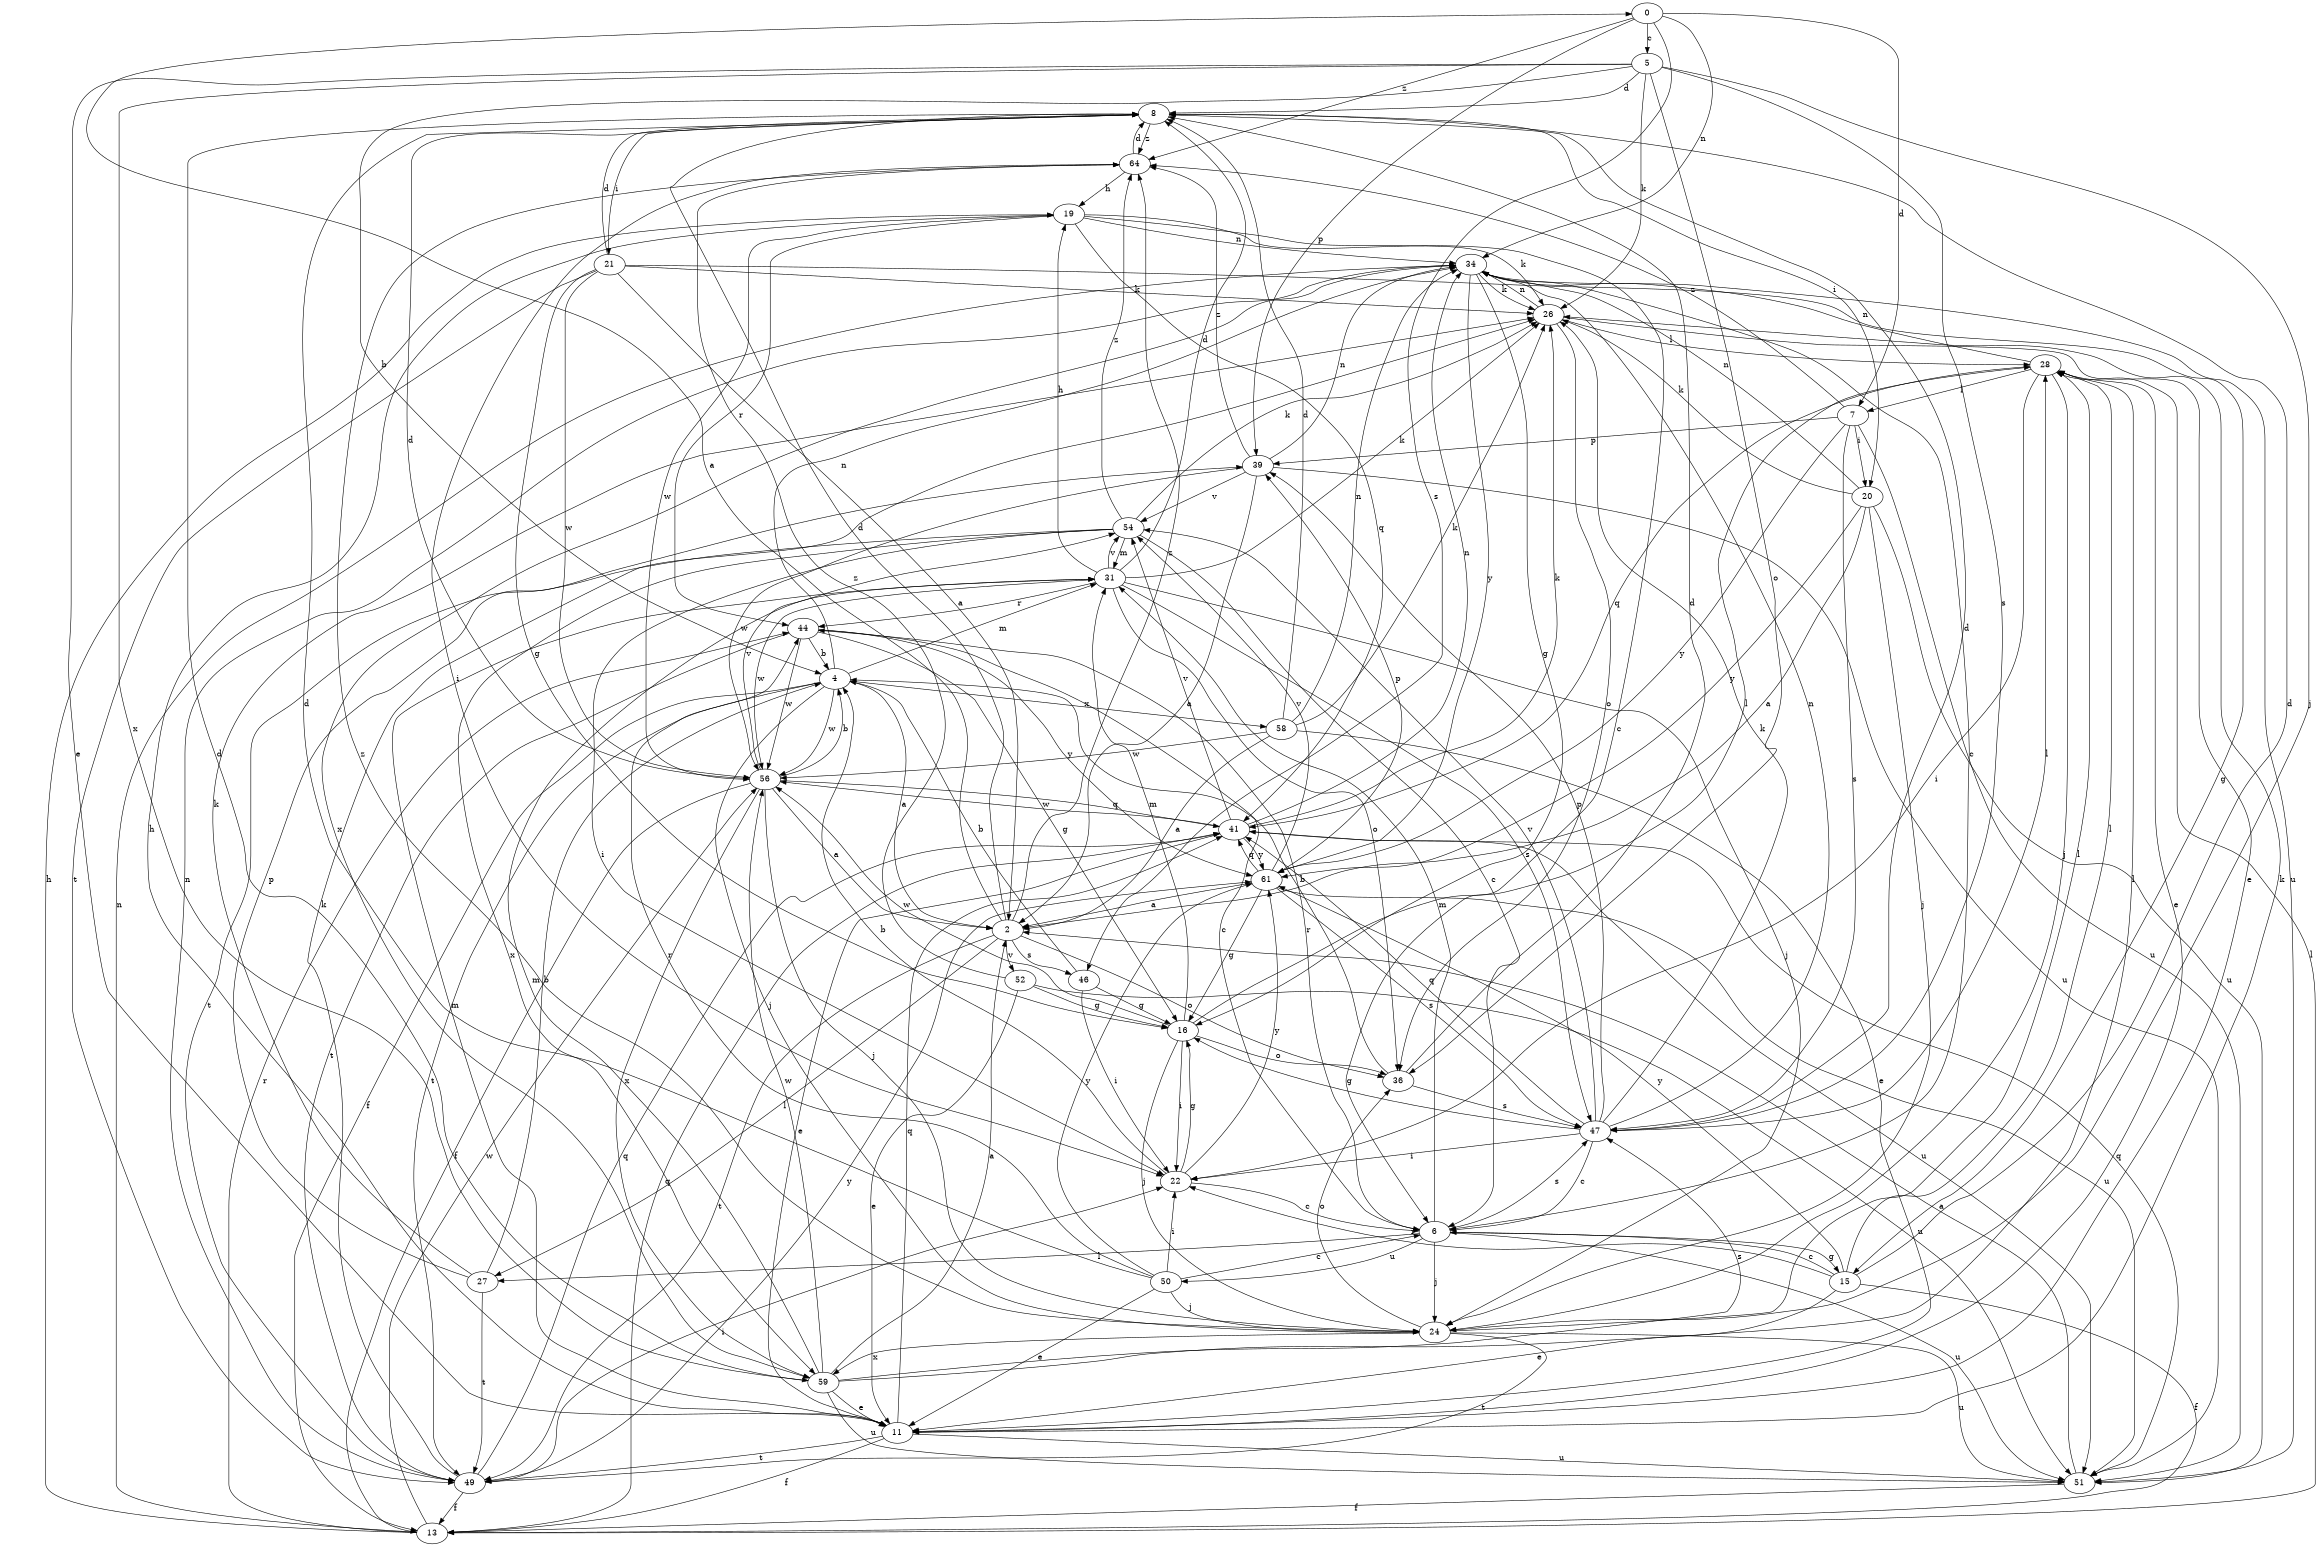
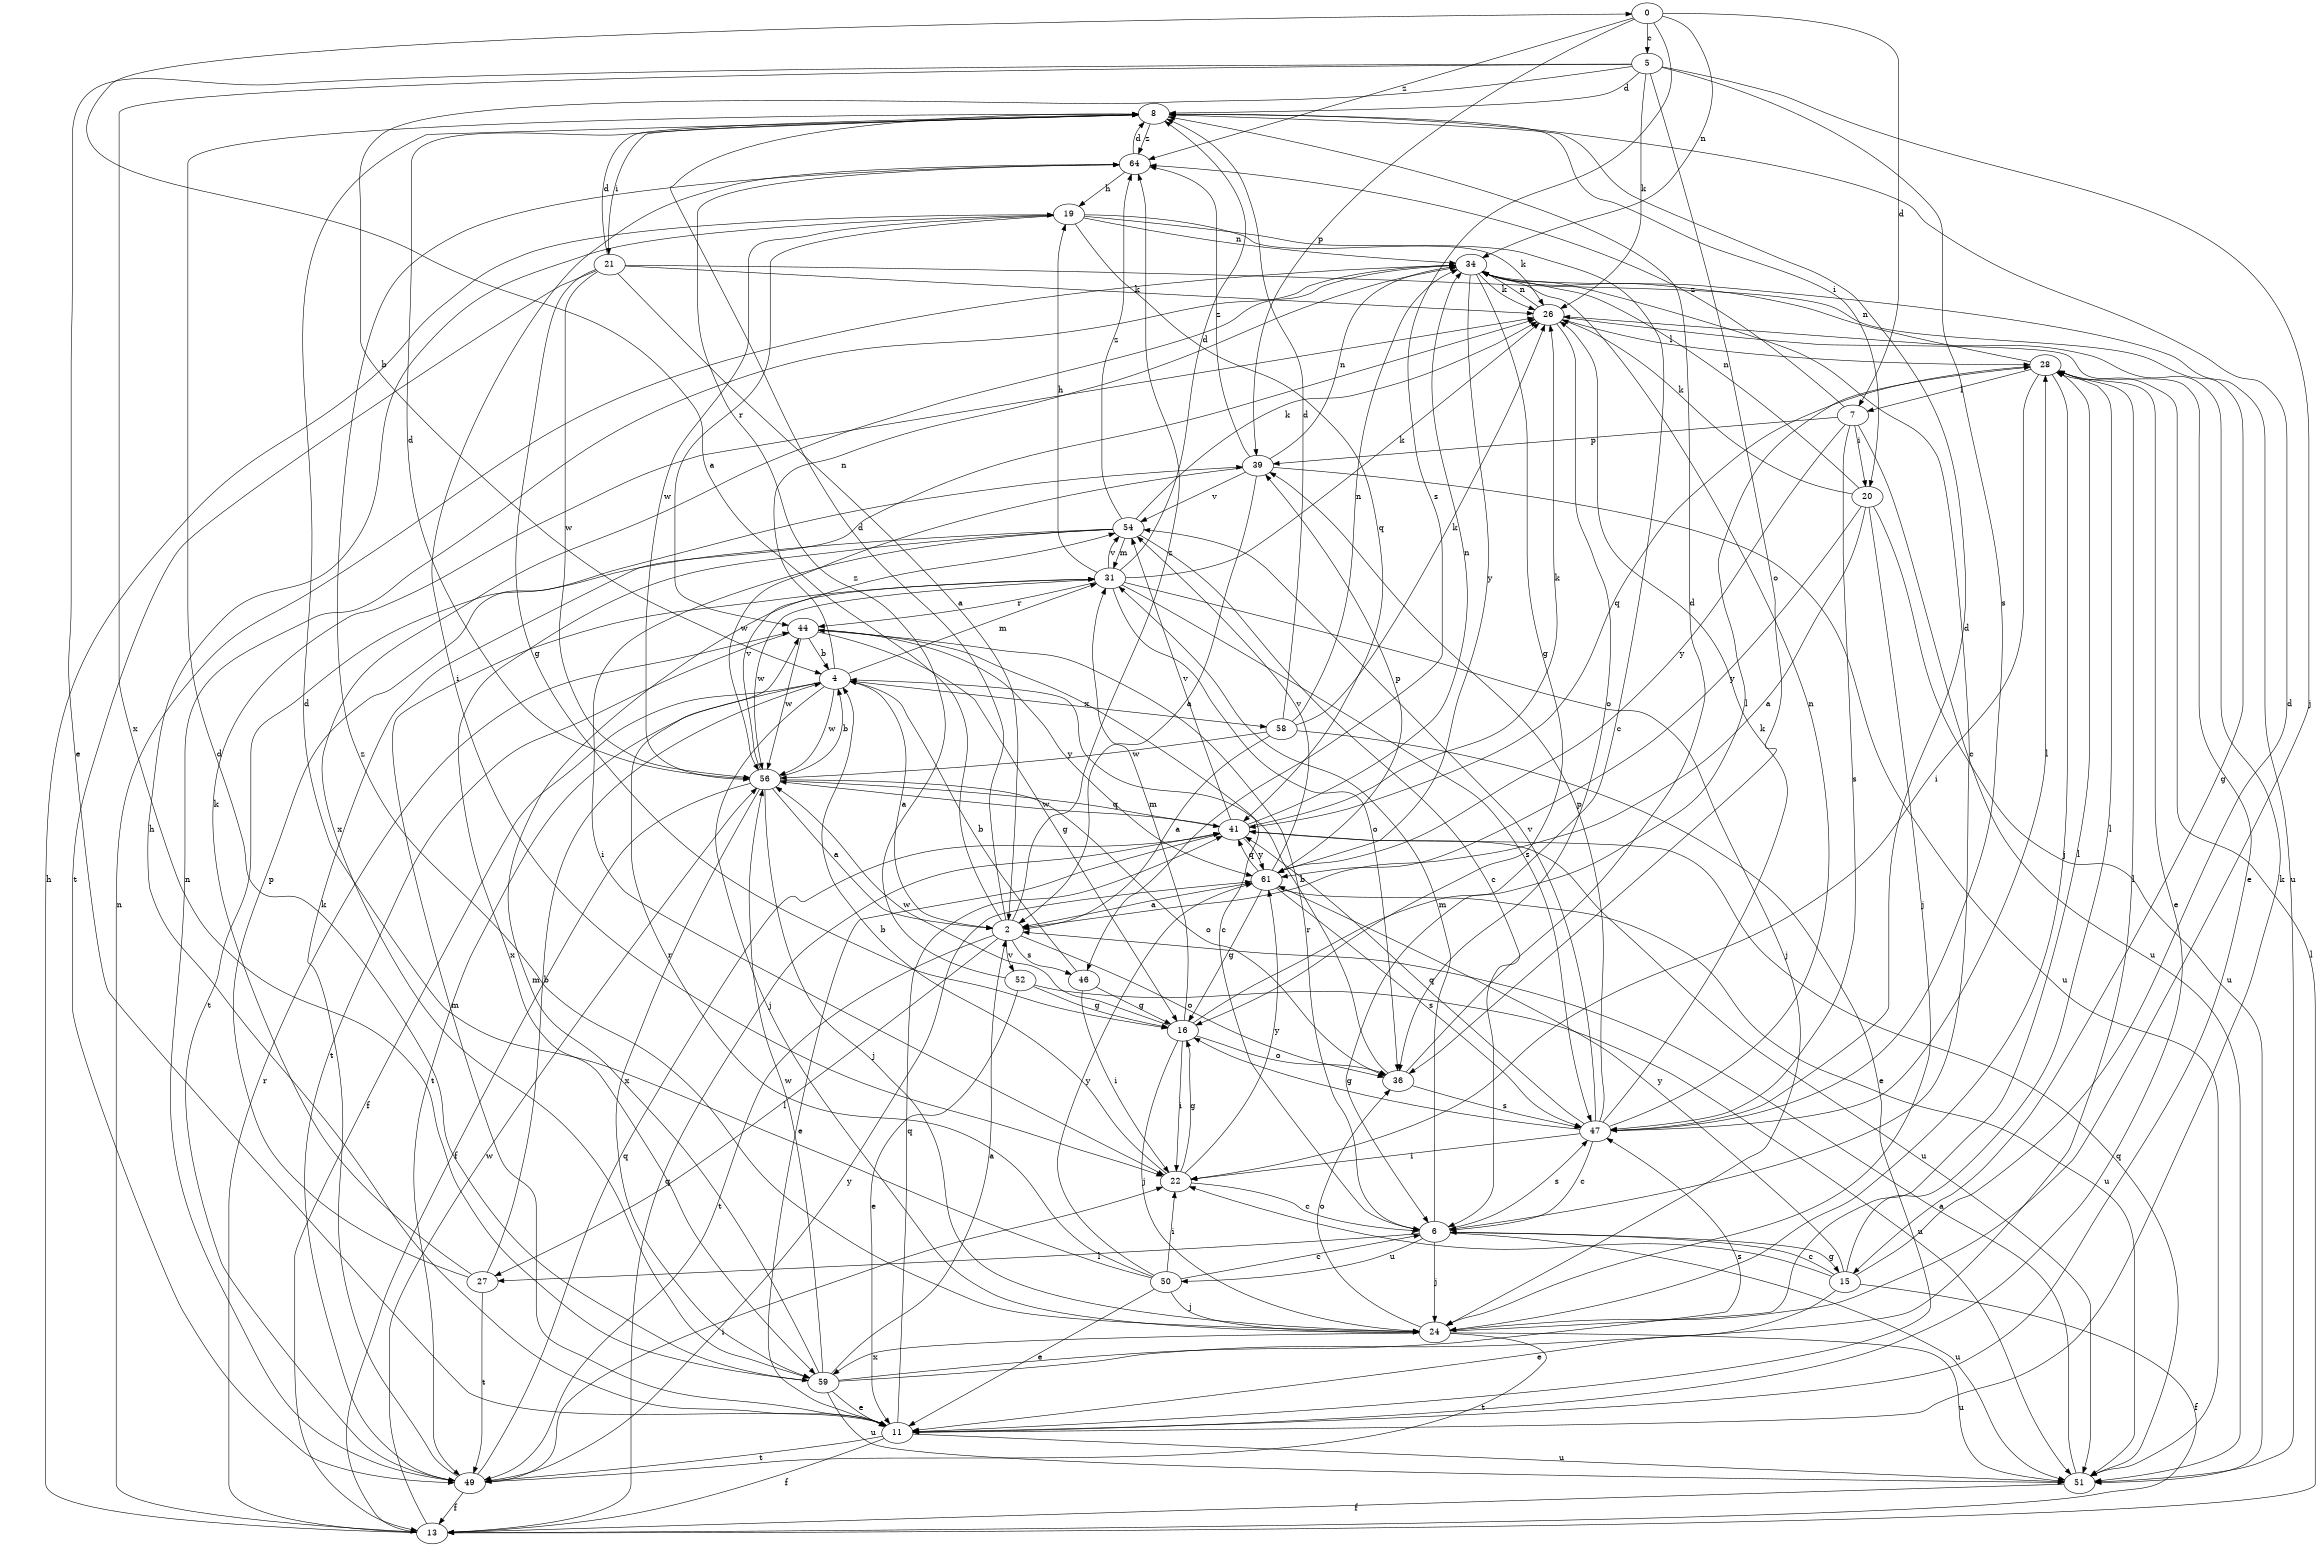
edge "56" -> "36": added, label "o"
